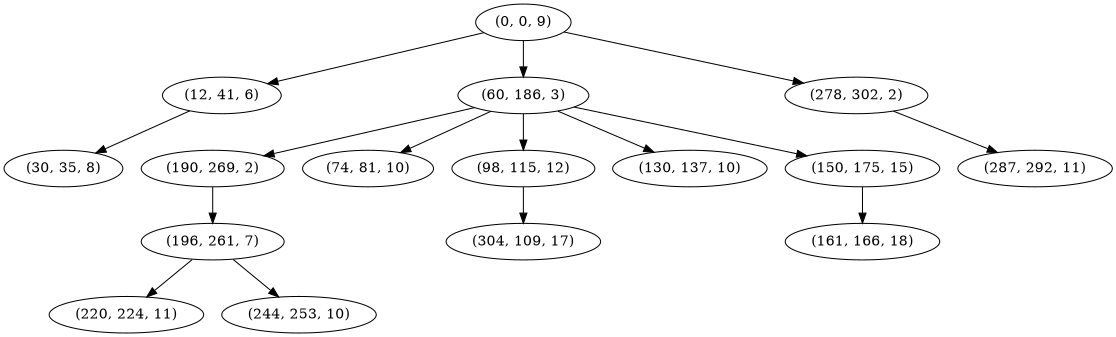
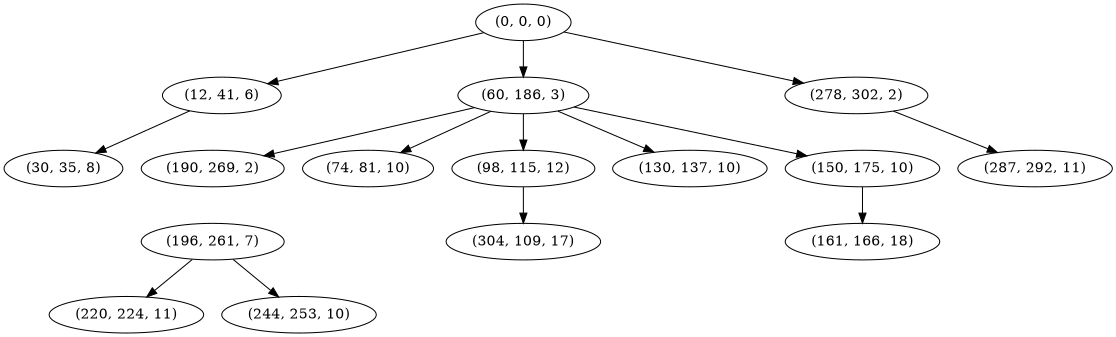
node "(0, 0, 9)": label "(0, 0, 9)" -> "(0, 0, 0)"
node "(150, 175, 15)": label "(150, 175, 15)" -> "(150, 175, 10)"
edge "(190, 269, 2)" -> "(196, 261, 7)": removed
